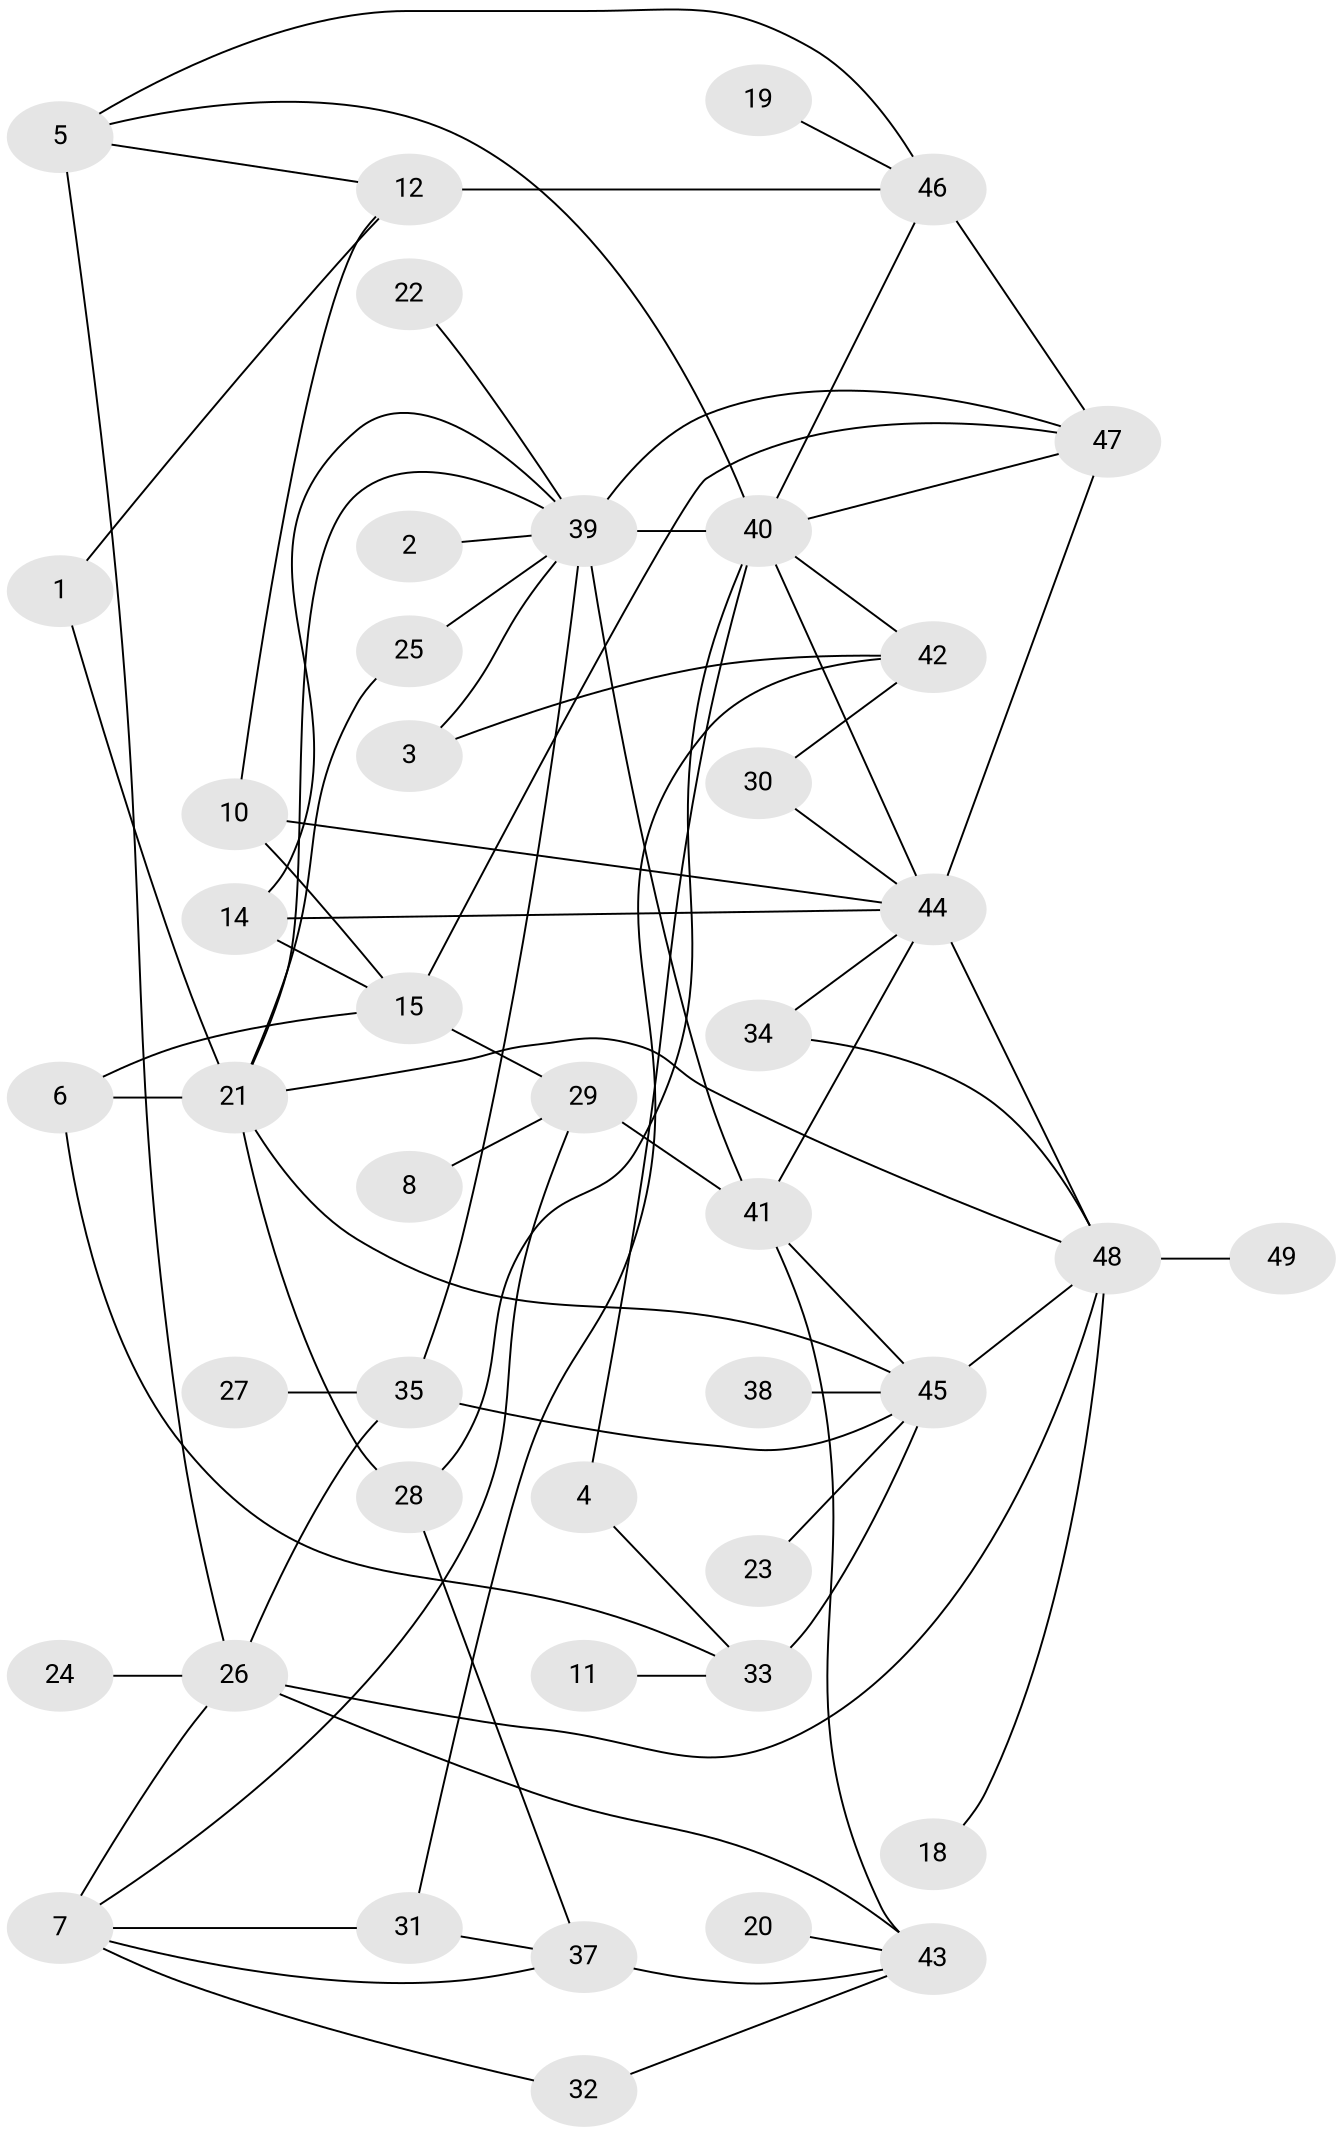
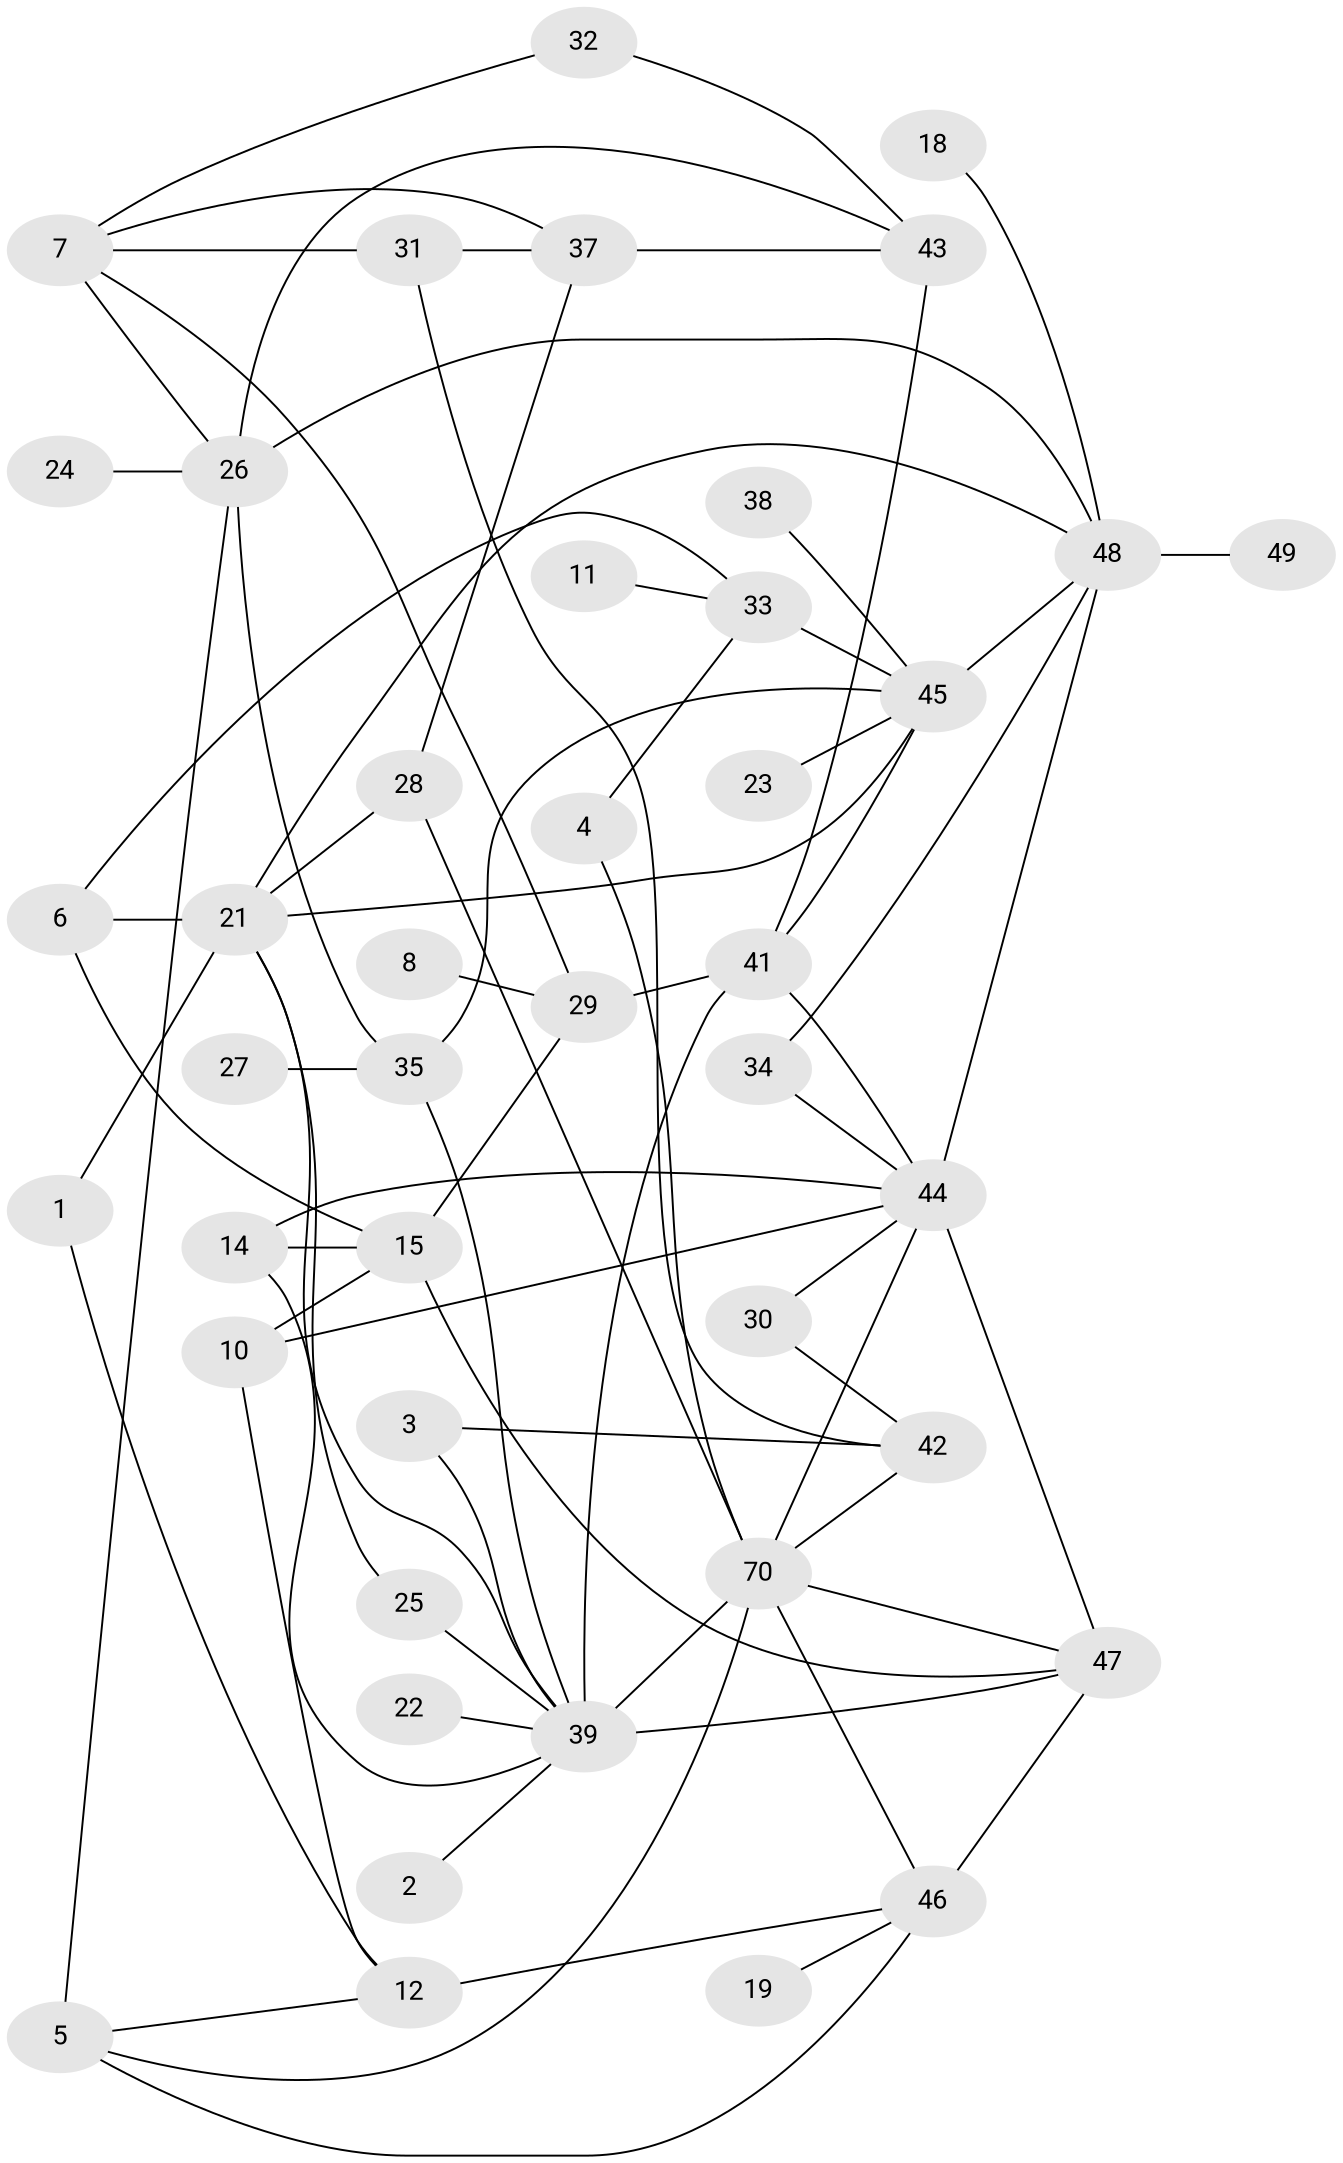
node "40": label "40" -> "70"
node "20": removed
